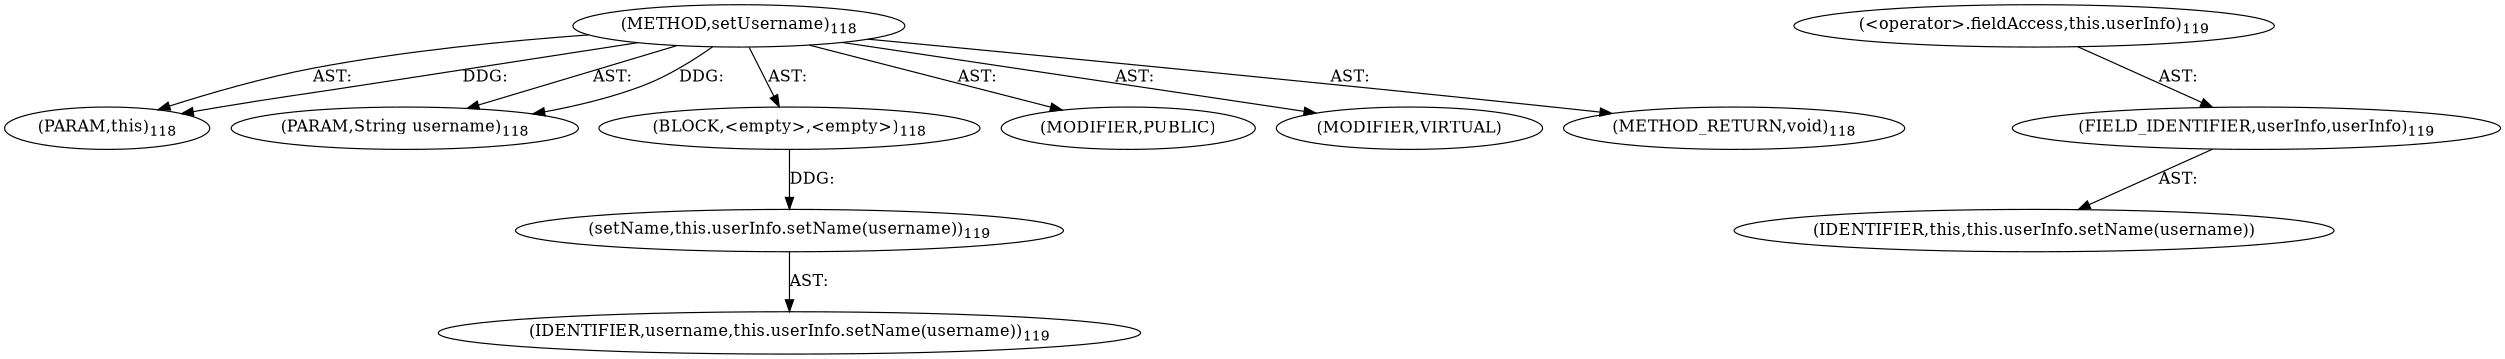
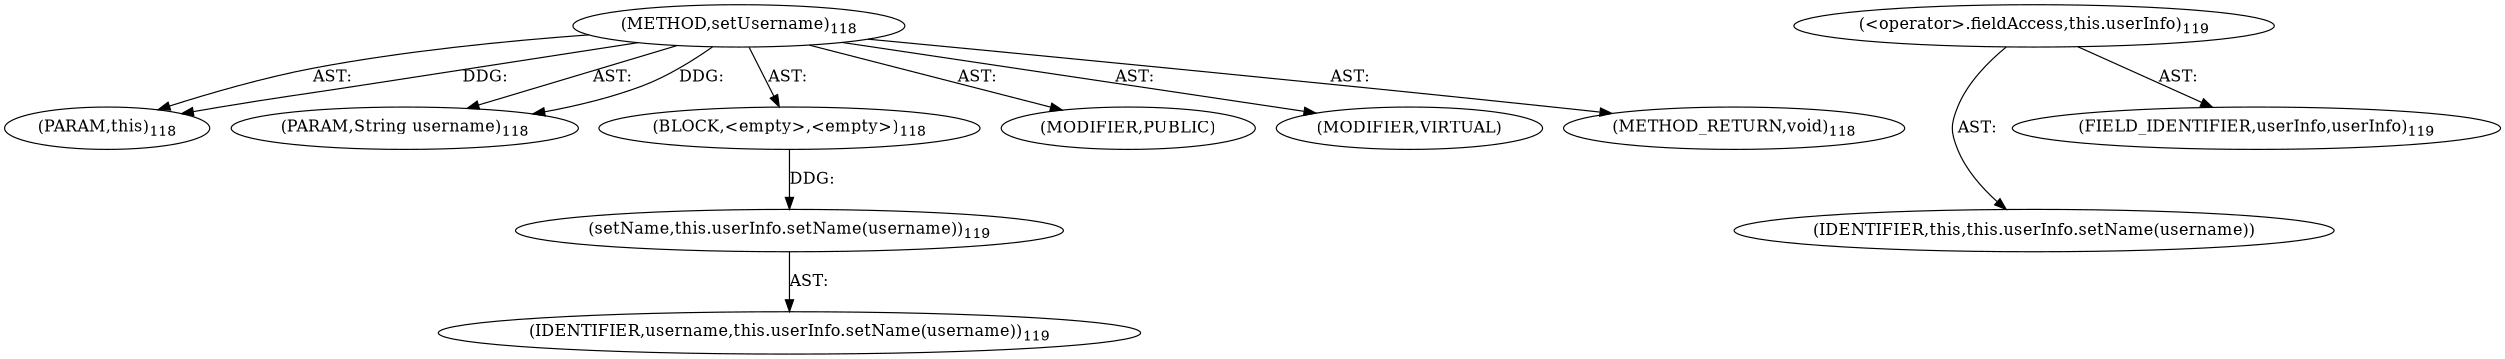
edge "(FIELD_IDENTIFIER,userInfo,userInfo)" -> "(IDENTIFIER,this,this.userInfo.setName(username))": now "(<operator>.fieldAccess,this.userInfo)" -> "(IDENTIFIER,this,this.userInfo.setName(username))"
